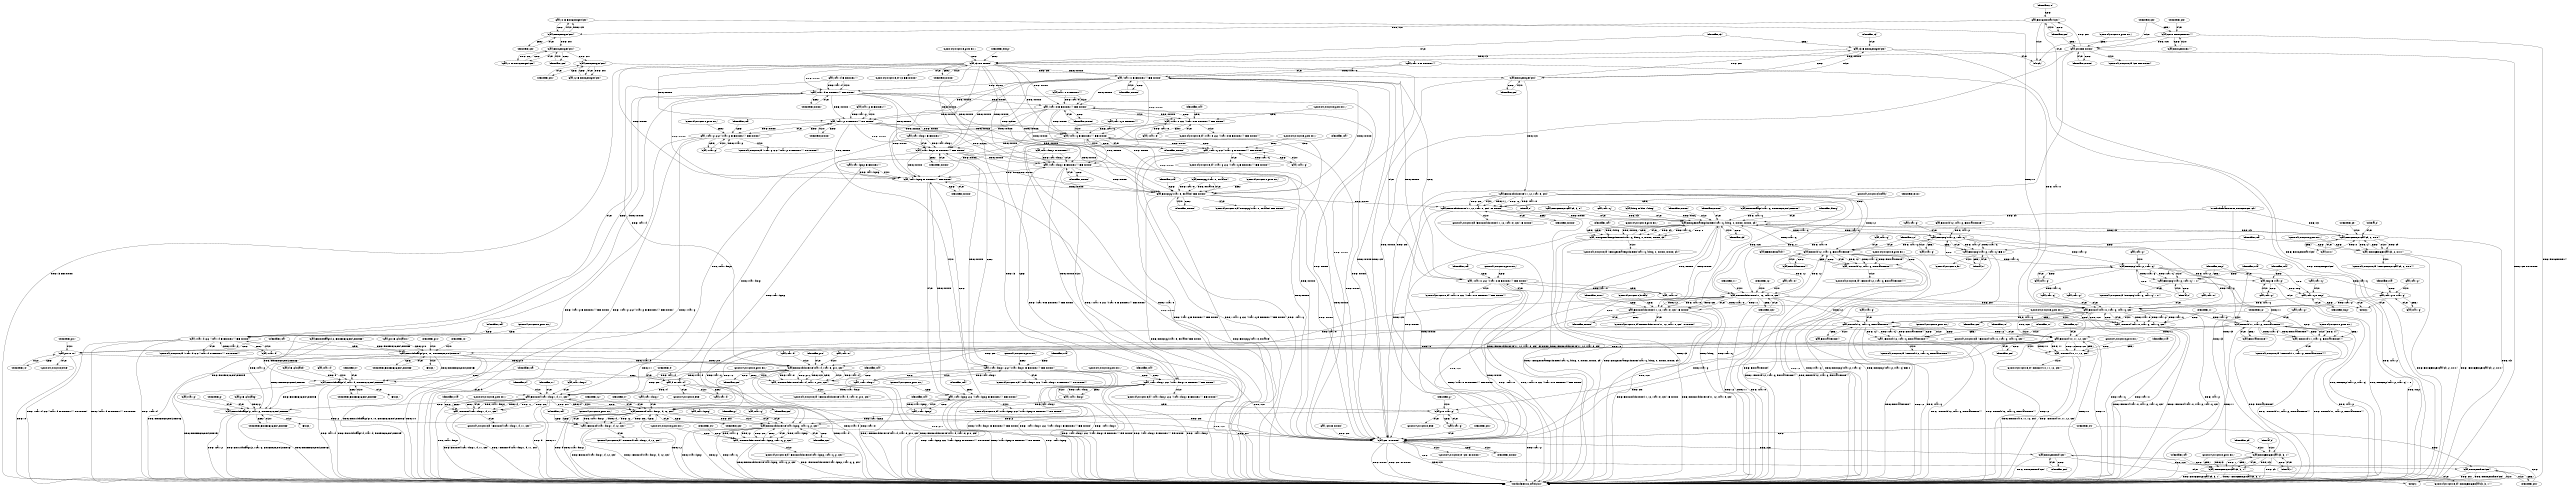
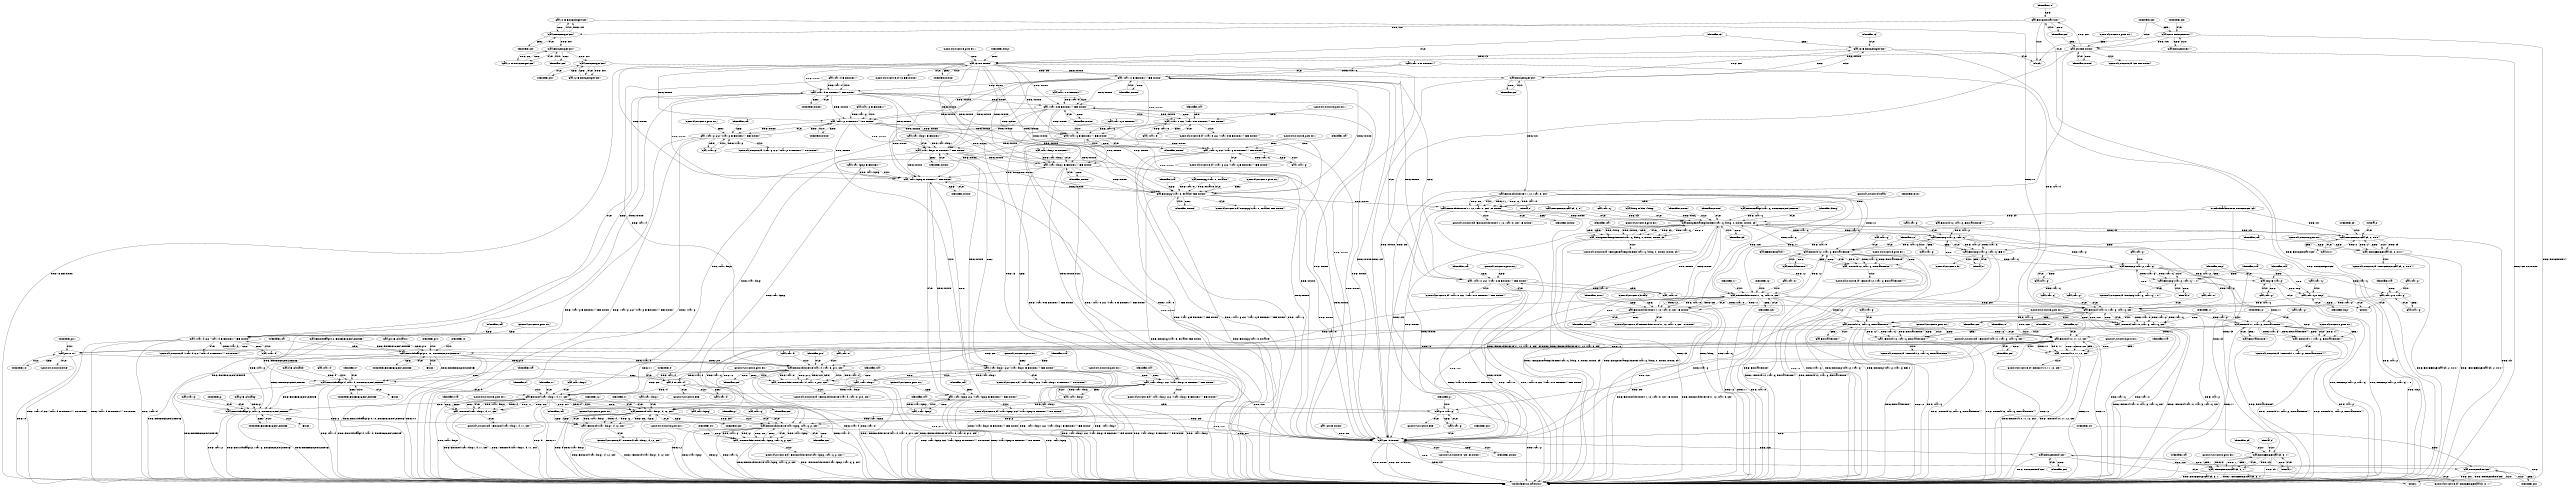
edge "(Call,!rsa->q && ((rsa->q = BN_new()) == NULL))" -> "(Call,(rsa->q = BN_new()) == NULL)": removed, label "CFG:"
